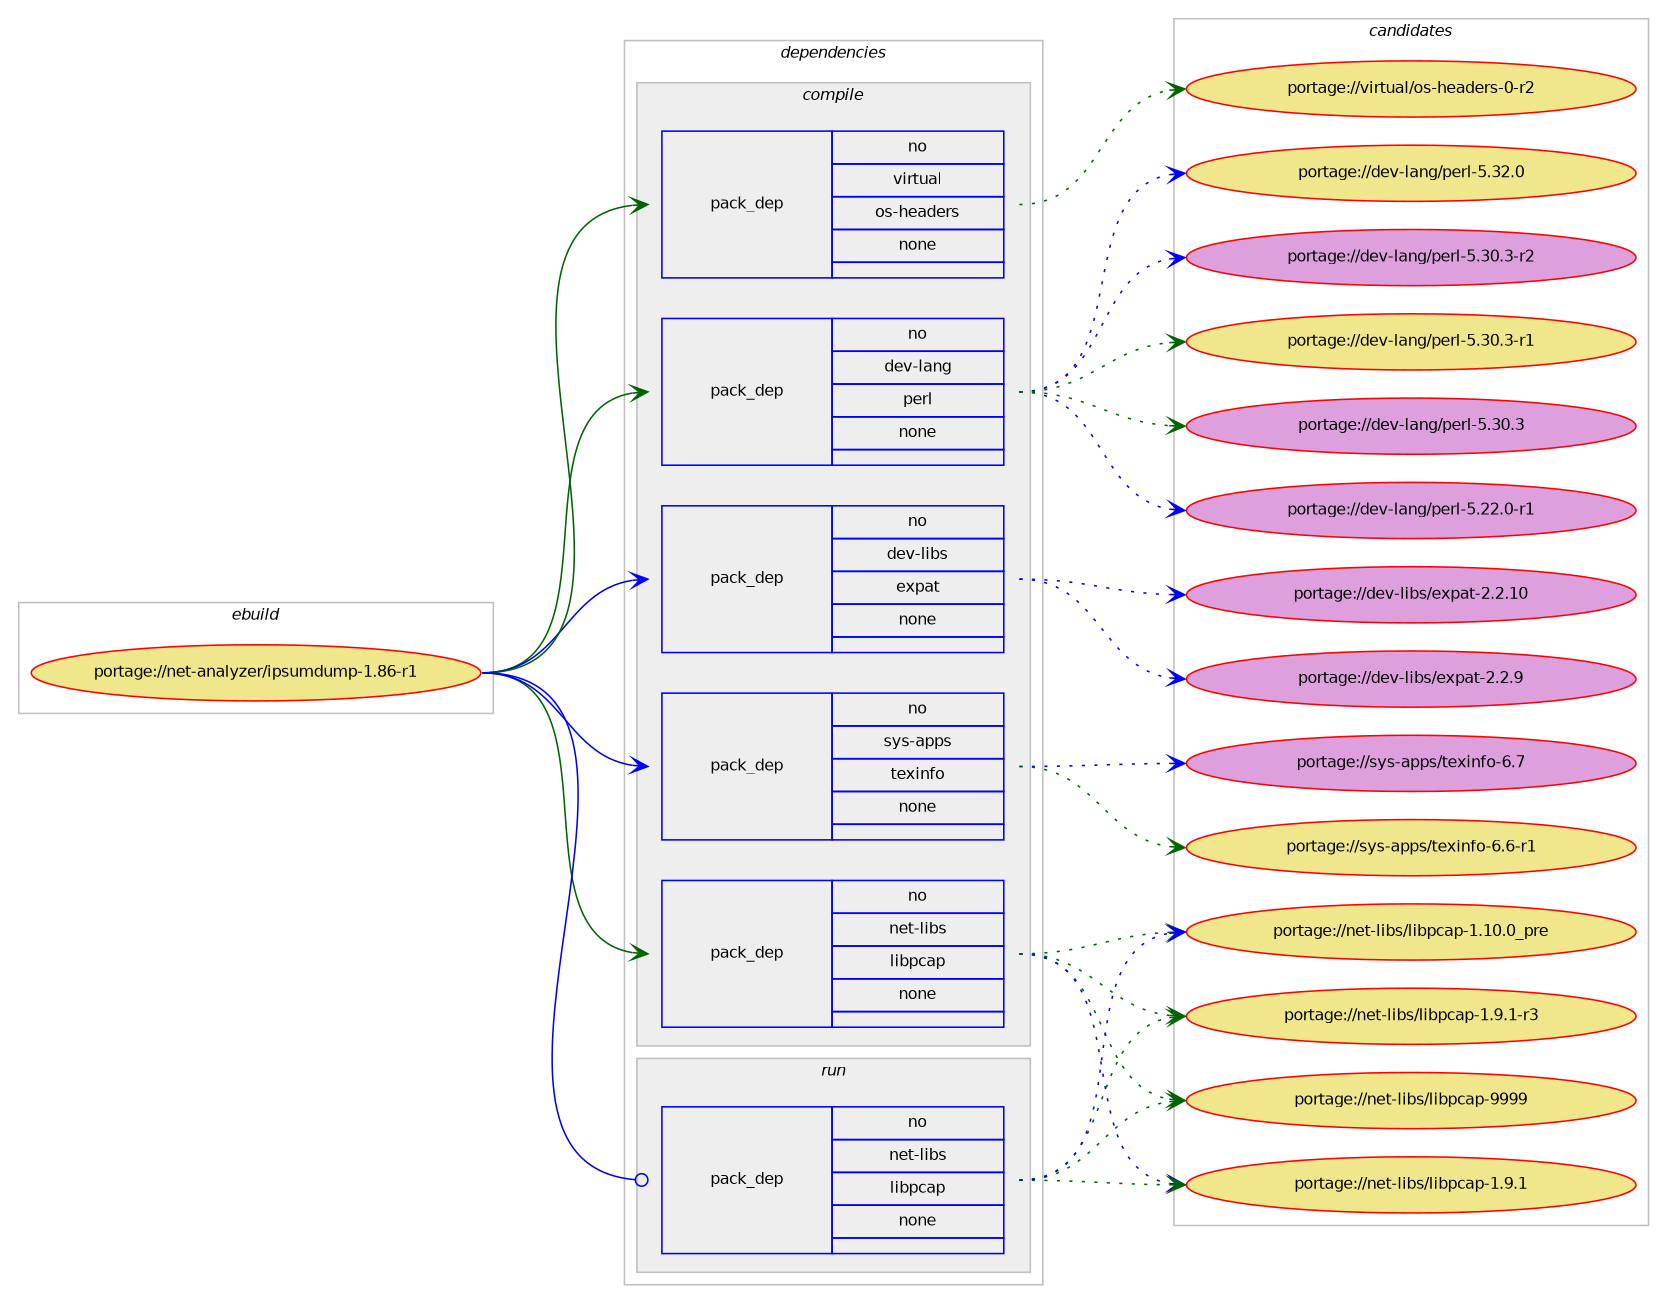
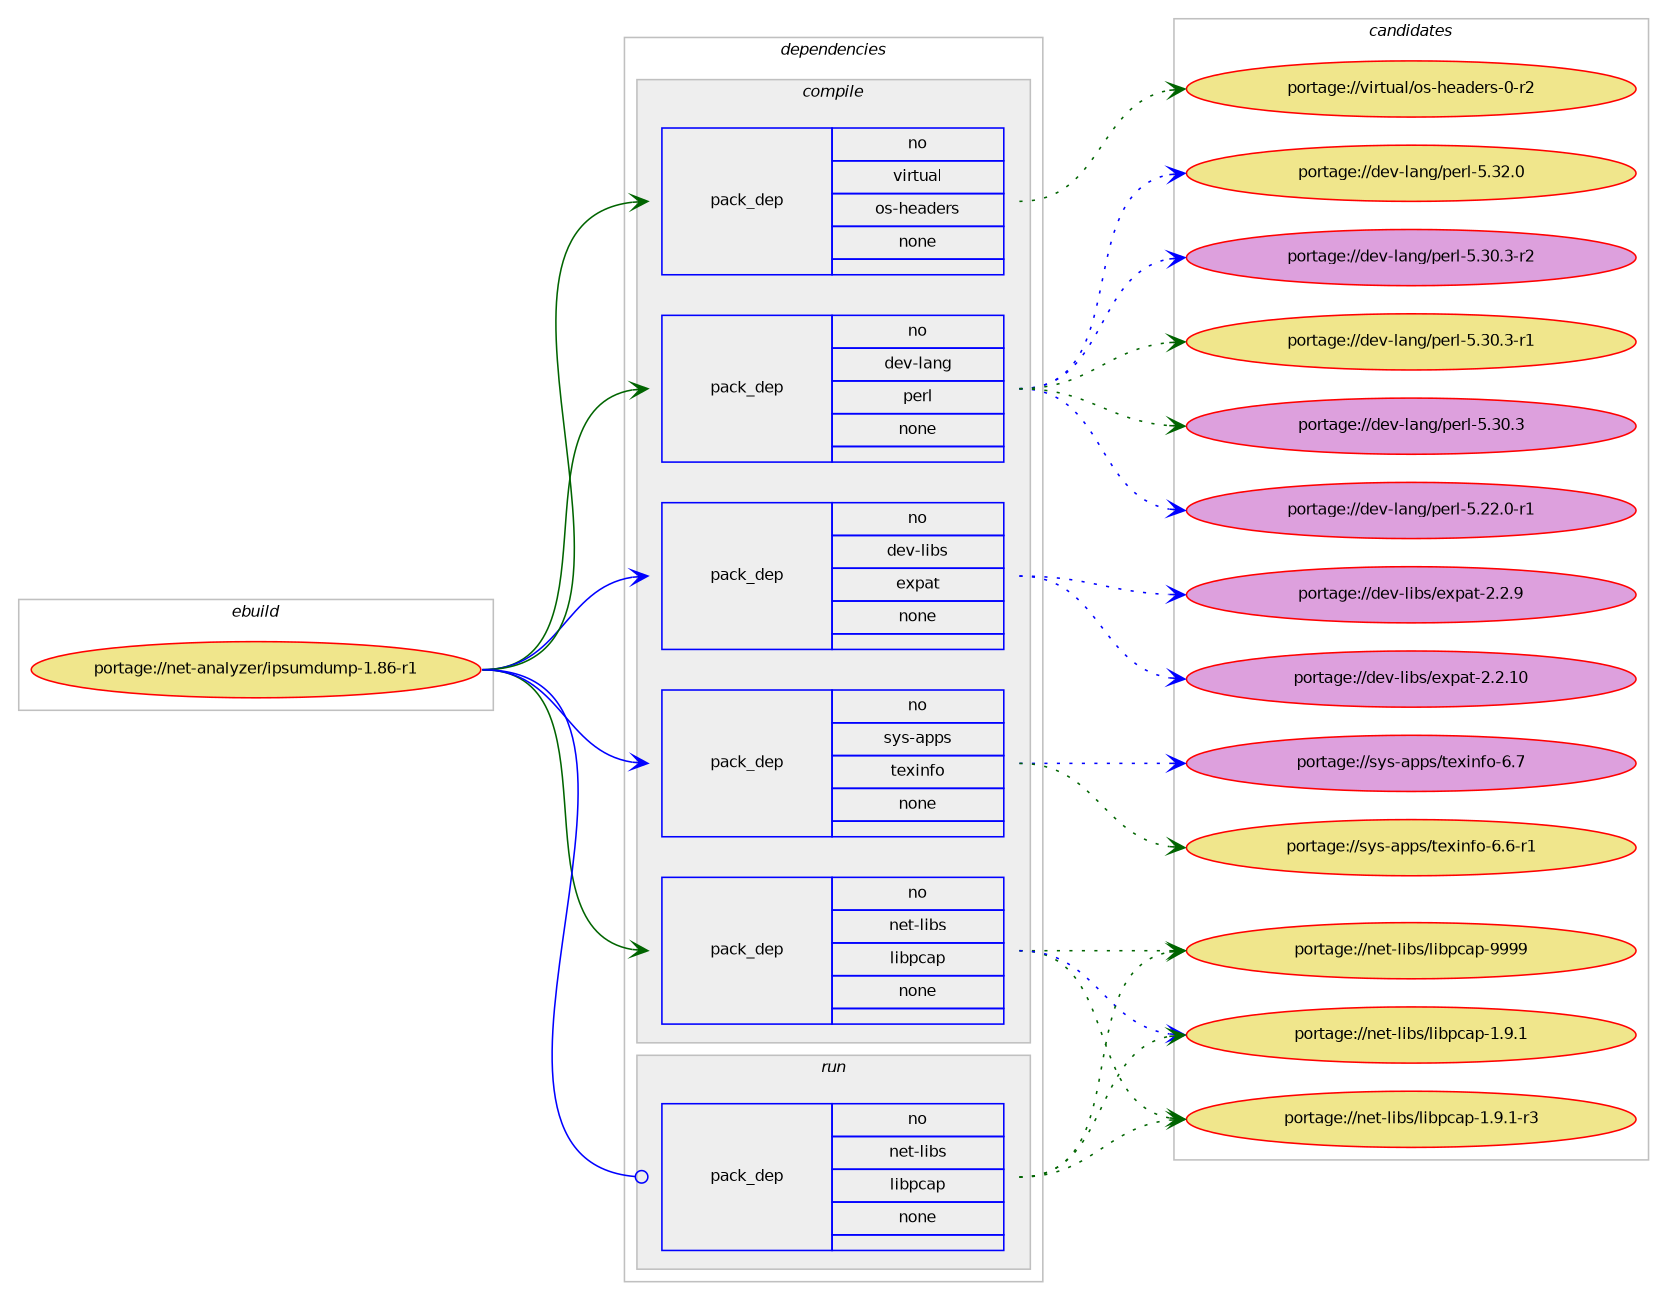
node "portage://net-libs/libpcap-1.10.0_pre": removed
